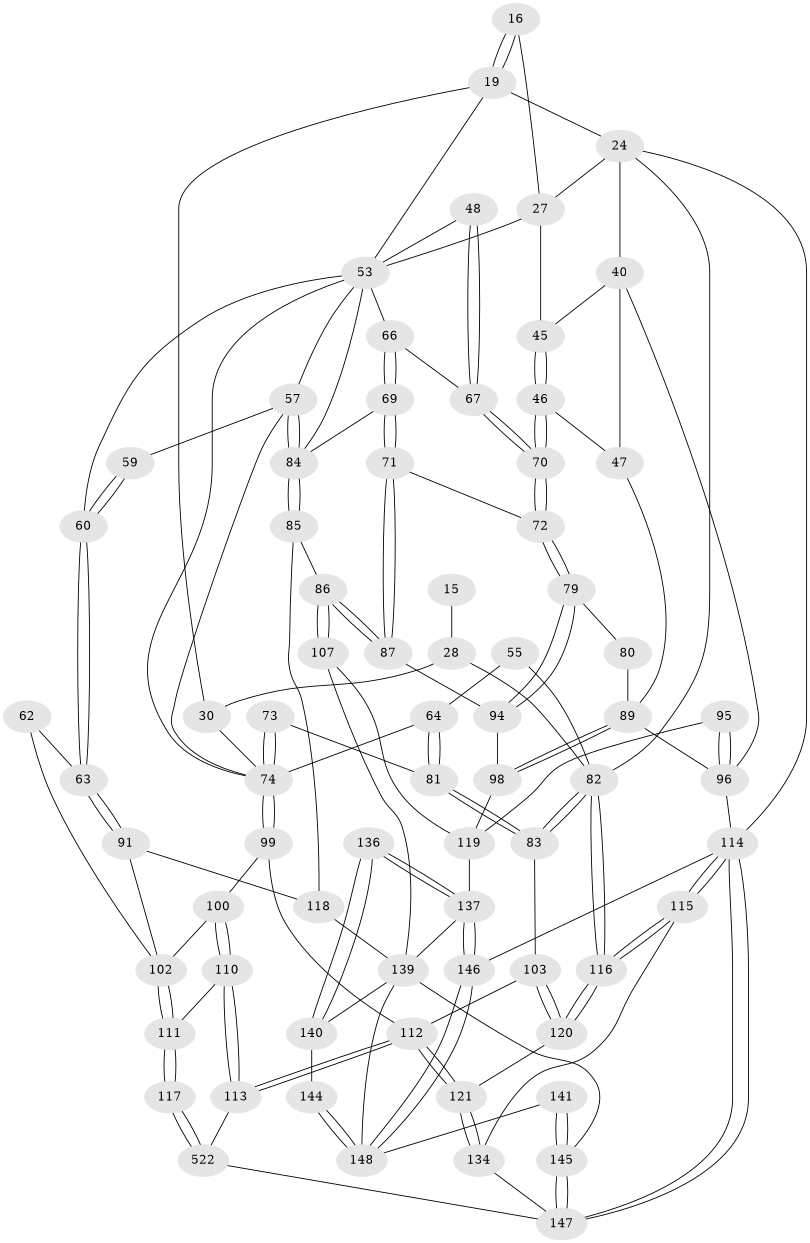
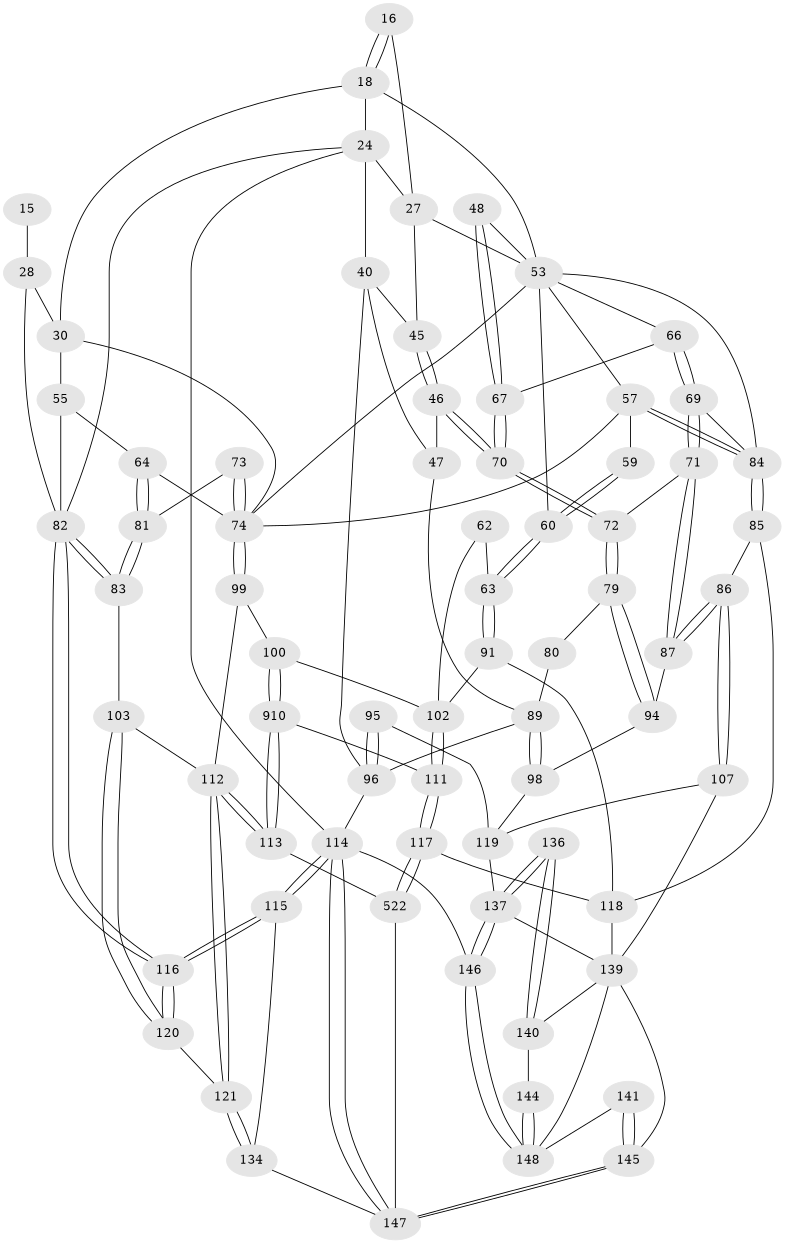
node "19": label "19" -> "18"
edge "30" -- "55": added
edge "117" -- "118": added
node "110": label "110" -> "910"
